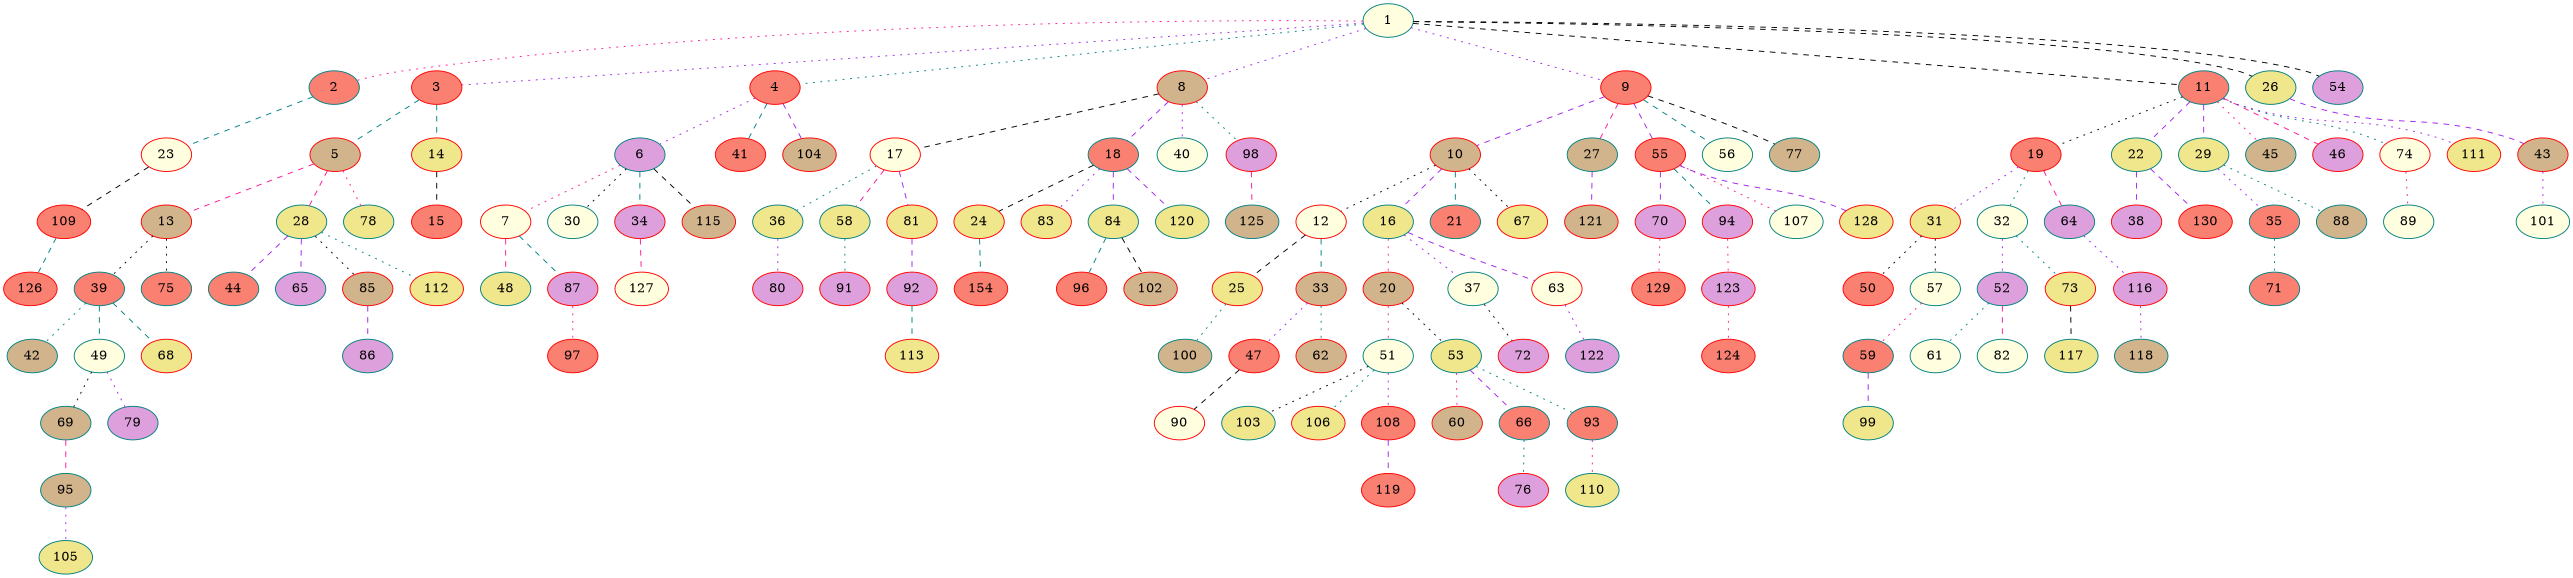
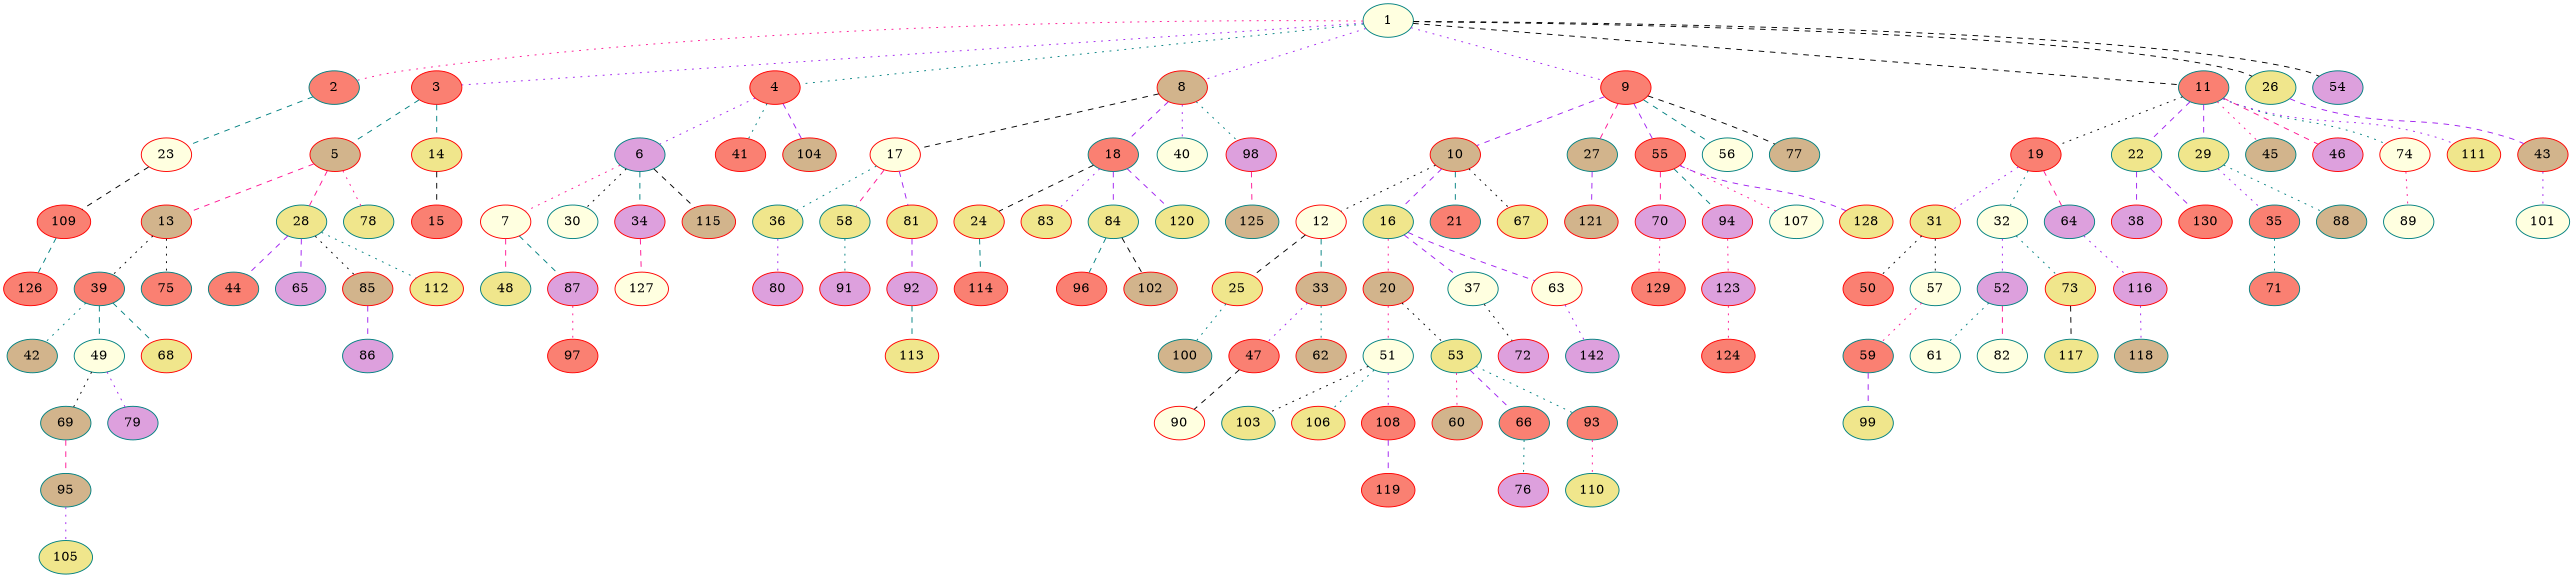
edge "4" -- "41": style dashed -> dotted
edge "55" -- "70": color purple -> deeppink
edge "16" -- "37": style dotted -> dashed
node "154": label "154" -> "114"
node "122": label "122" -> "142"
